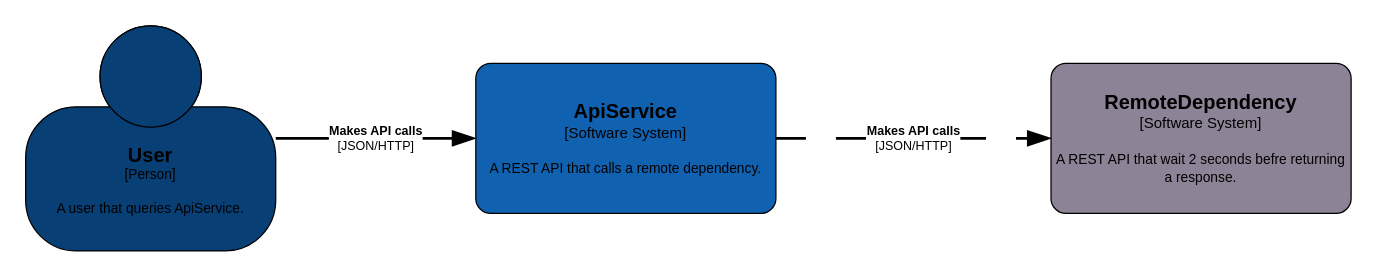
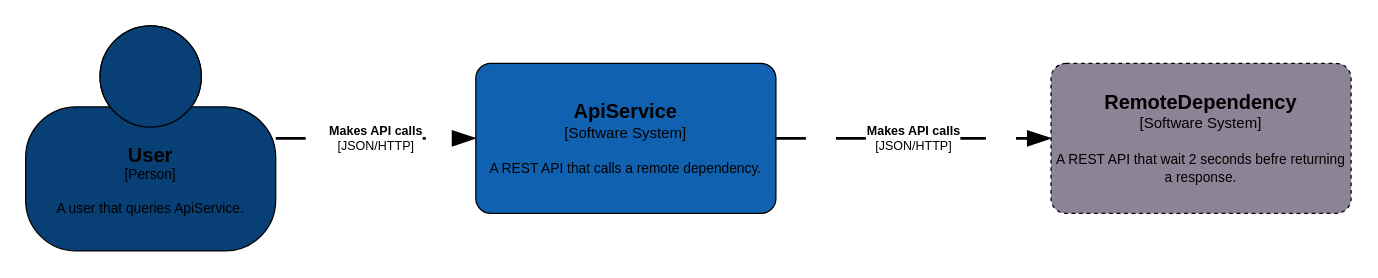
edge "User [Person] A user that queries ApiService." -> "ApiService [Software System] A REST API that calls a remote dependency.": style solid -> dashed
node "RemoteDependency [Software System] A REST API that wait 2 seconds befre returning a response.": style solid -> dashed
